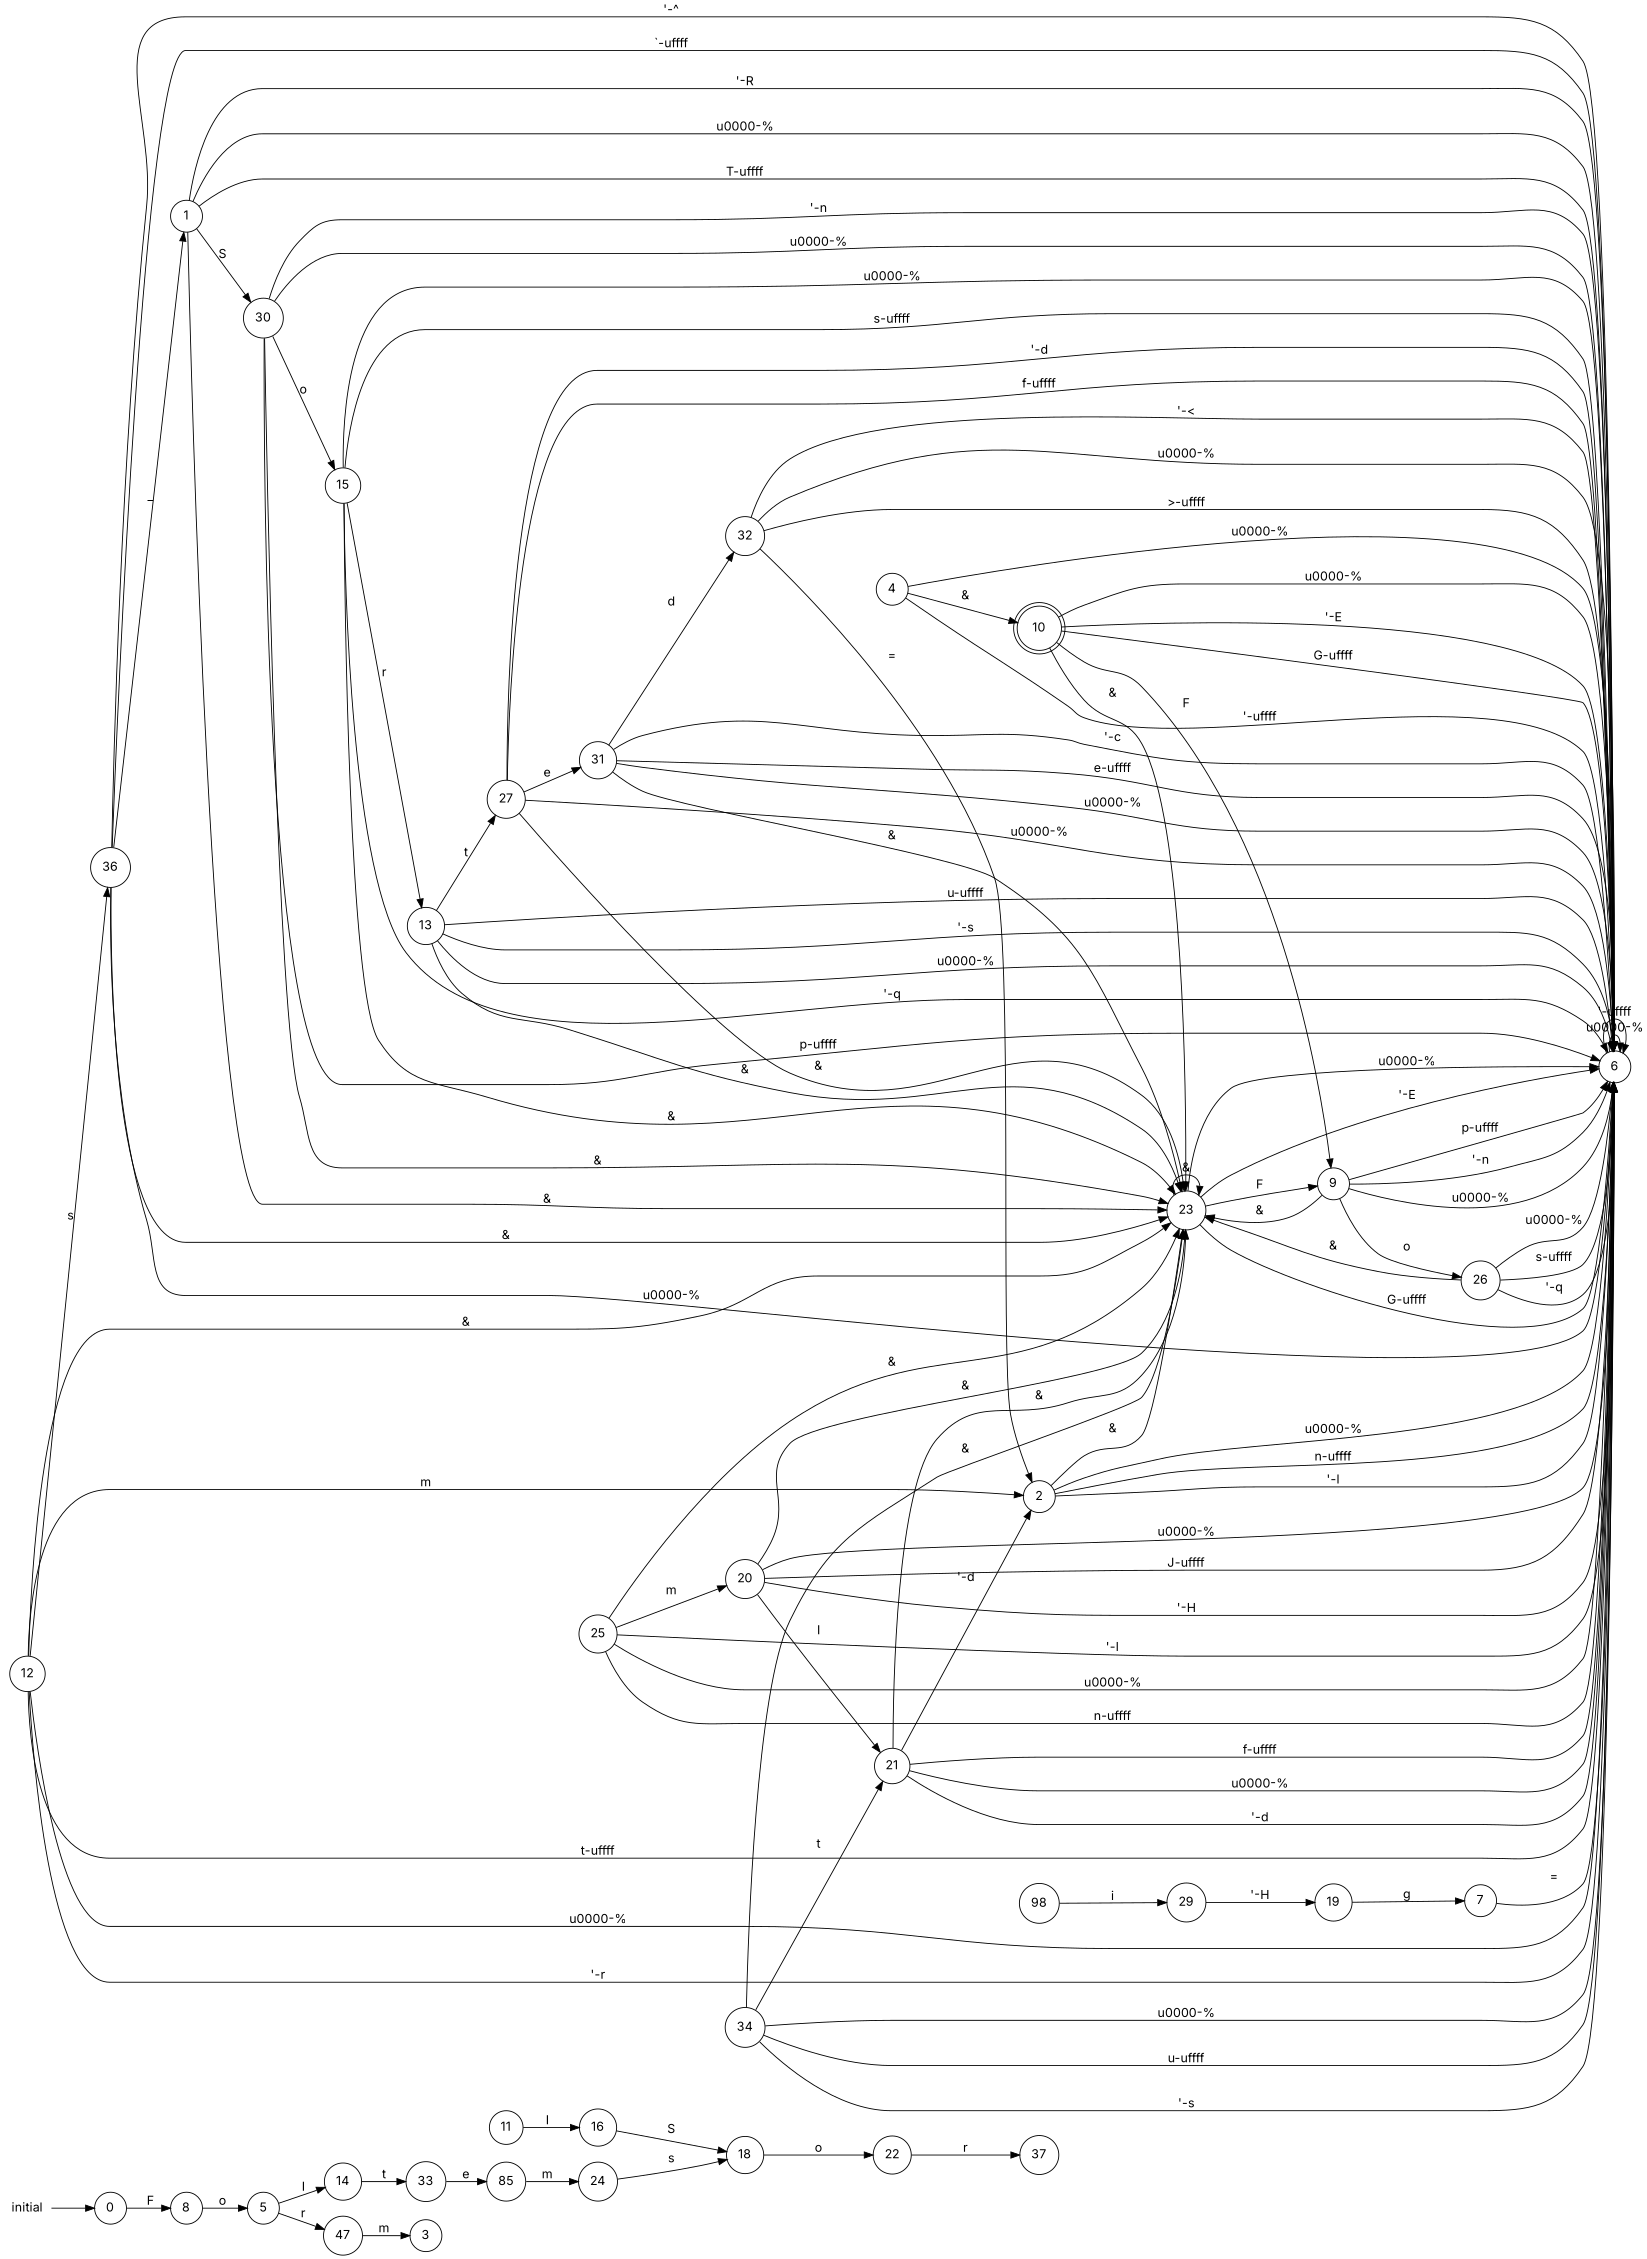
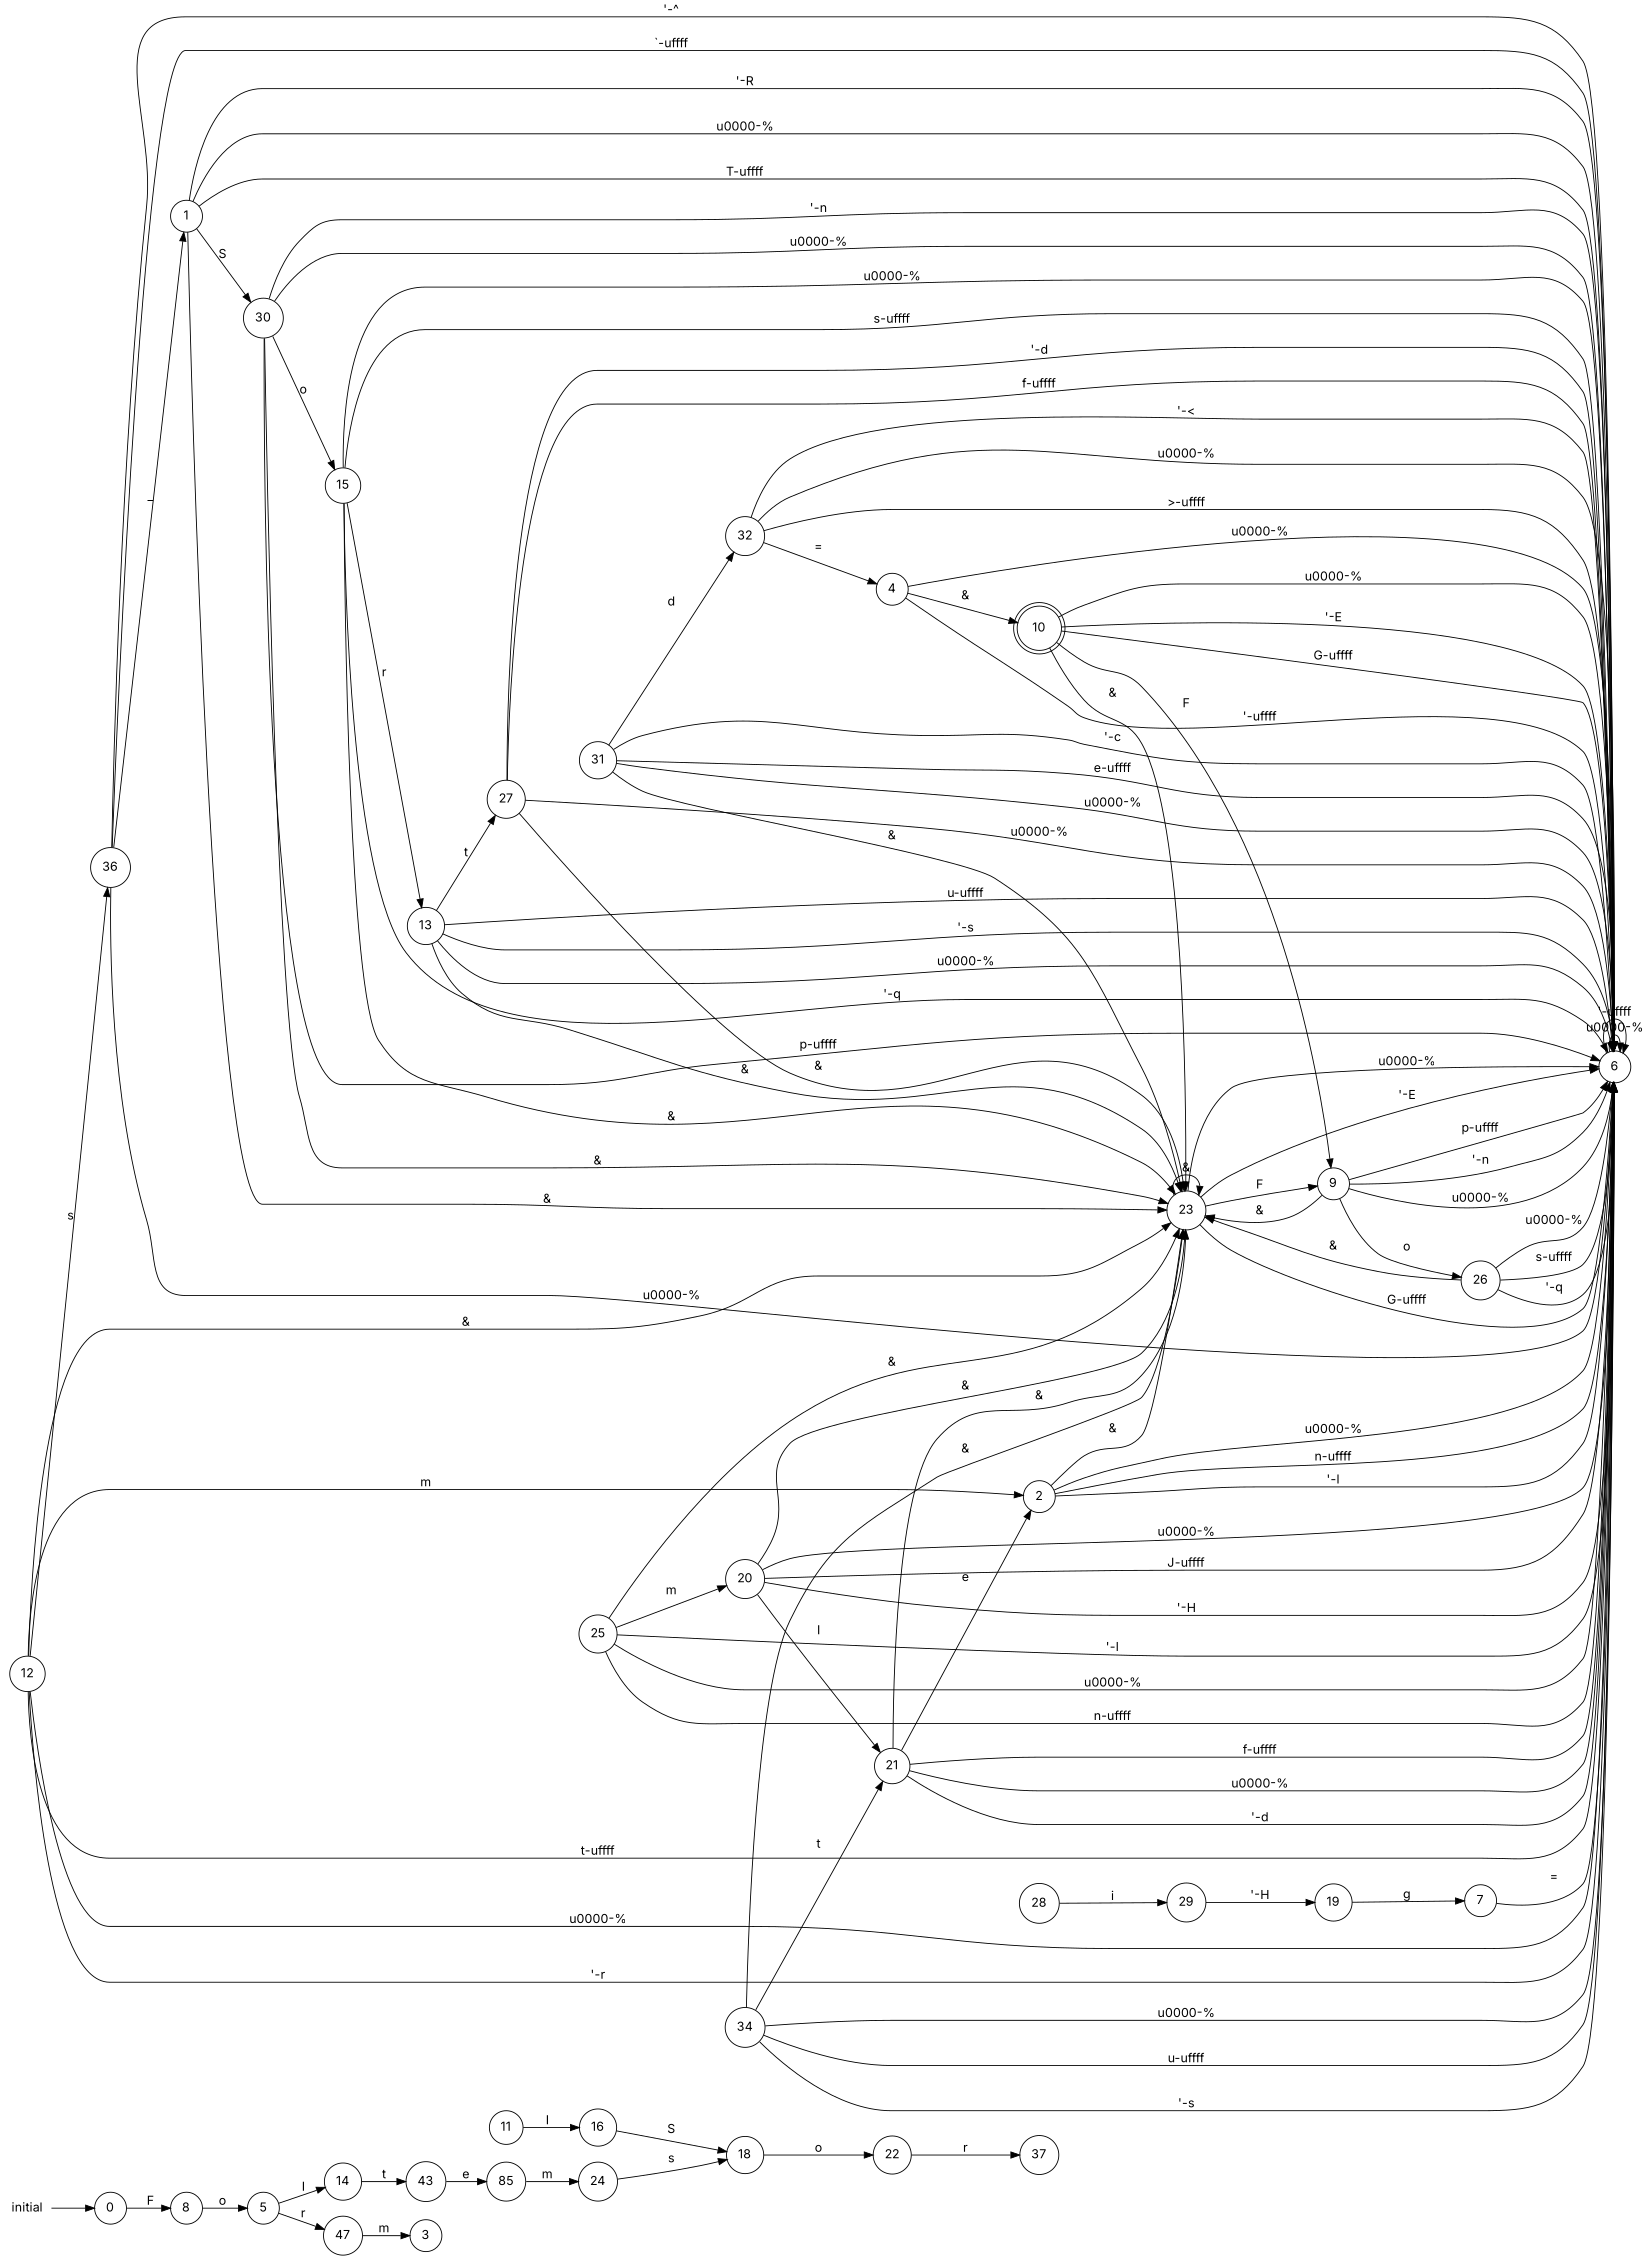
edge "27" -> "31": removed, label "e"
edge "32" -> "2": now "32" -> "4"
edge "36" -> "23": removed, label "&"
edge "21" -> "2": label "'-d" -> "e"
node "98": label "98" -> "28"
node "33": label "33" -> "43"
